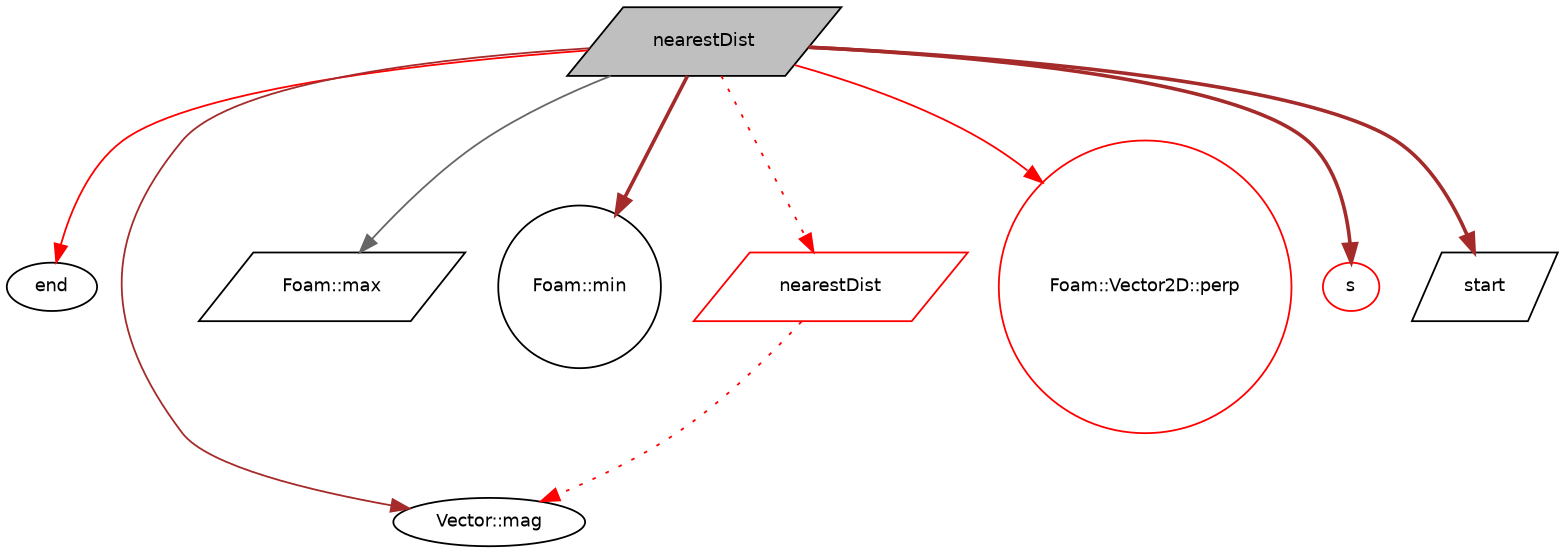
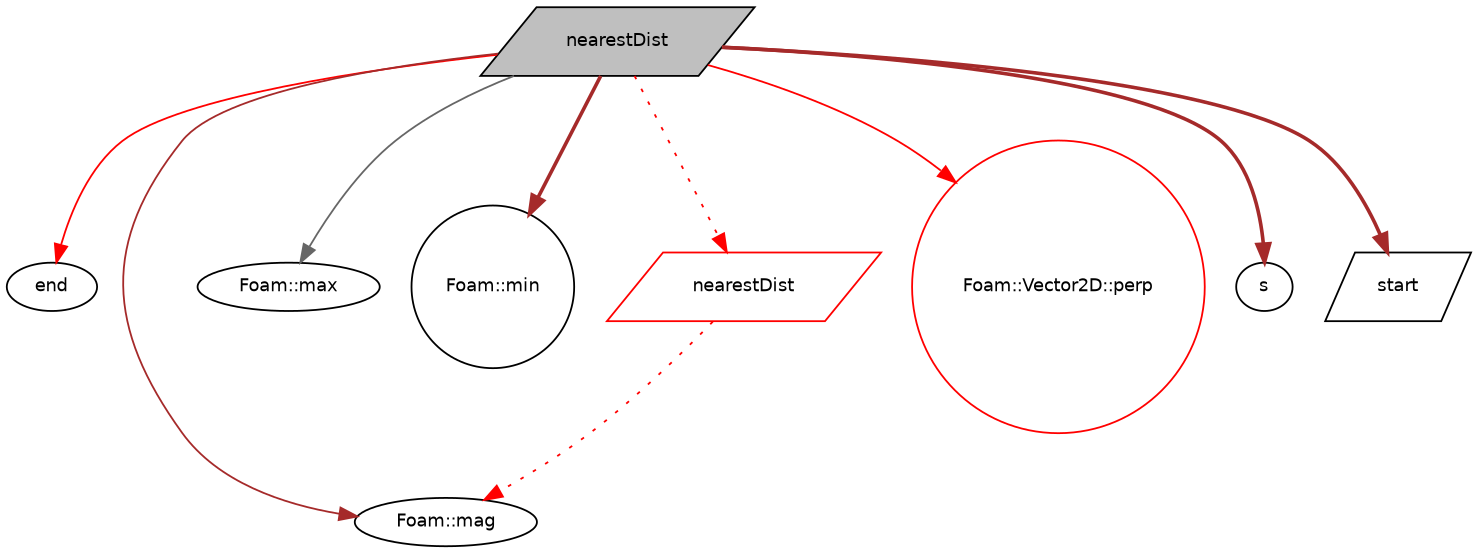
node "Foam::max": shape parallelogram -> ellipse
node "s": color red -> black
node "Vector::mag": label "Vector::mag" -> "Foam::mag"
